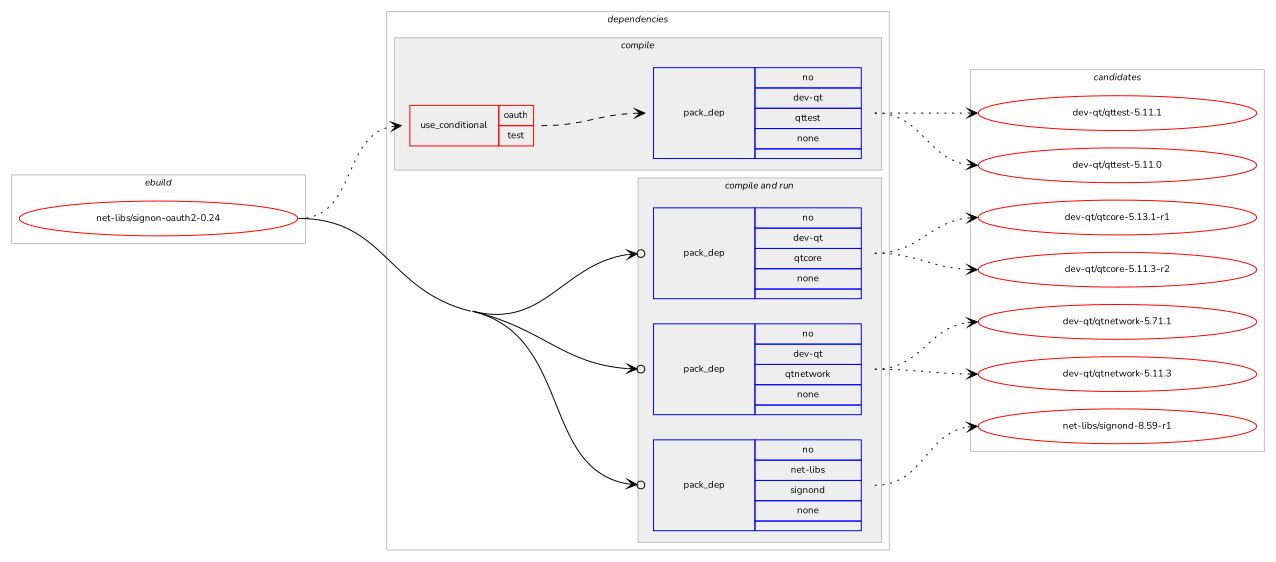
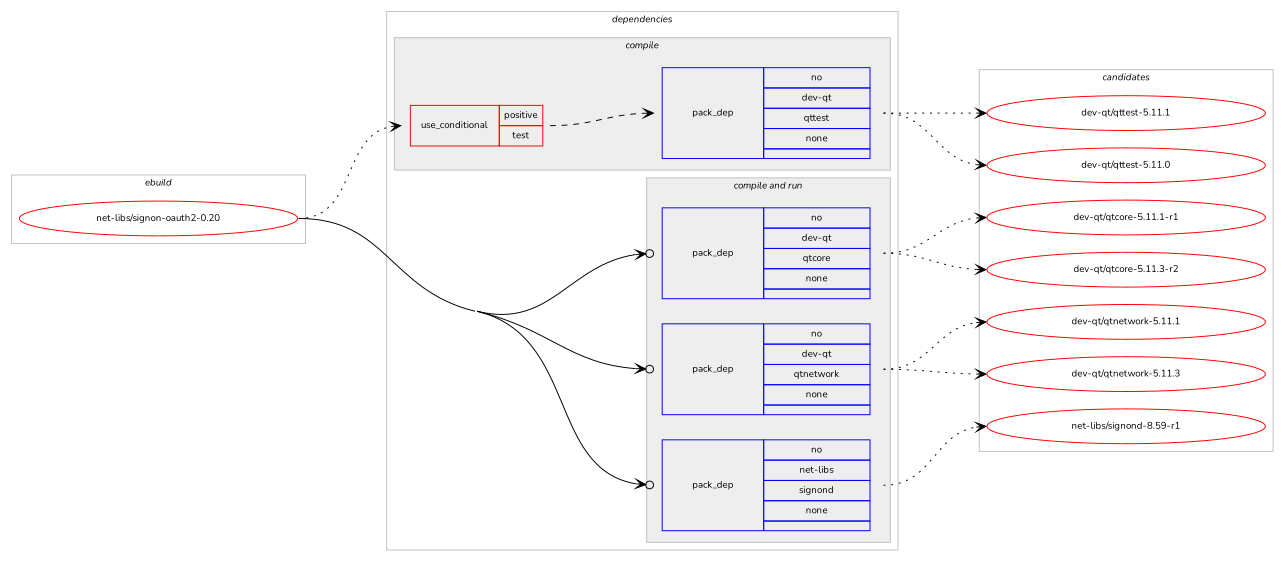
node "use_conditional": text "oauth" -> "positive"
node "dev-qt/qtcore-5.13.1-r1": label "dev-qt/qtcore-5.13.1-r1" -> "dev-qt/qtcore-5.11.1-r1"
node "net-libs/signon-oauth2-0.24": label "net-libs/signon-oauth2-0.24" -> "net-libs/signon-oauth2-0.20"
node "dev-qt/qtnetwork-5.71.1": label "dev-qt/qtnetwork-5.71.1" -> "dev-qt/qtnetwork-5.11.1"
